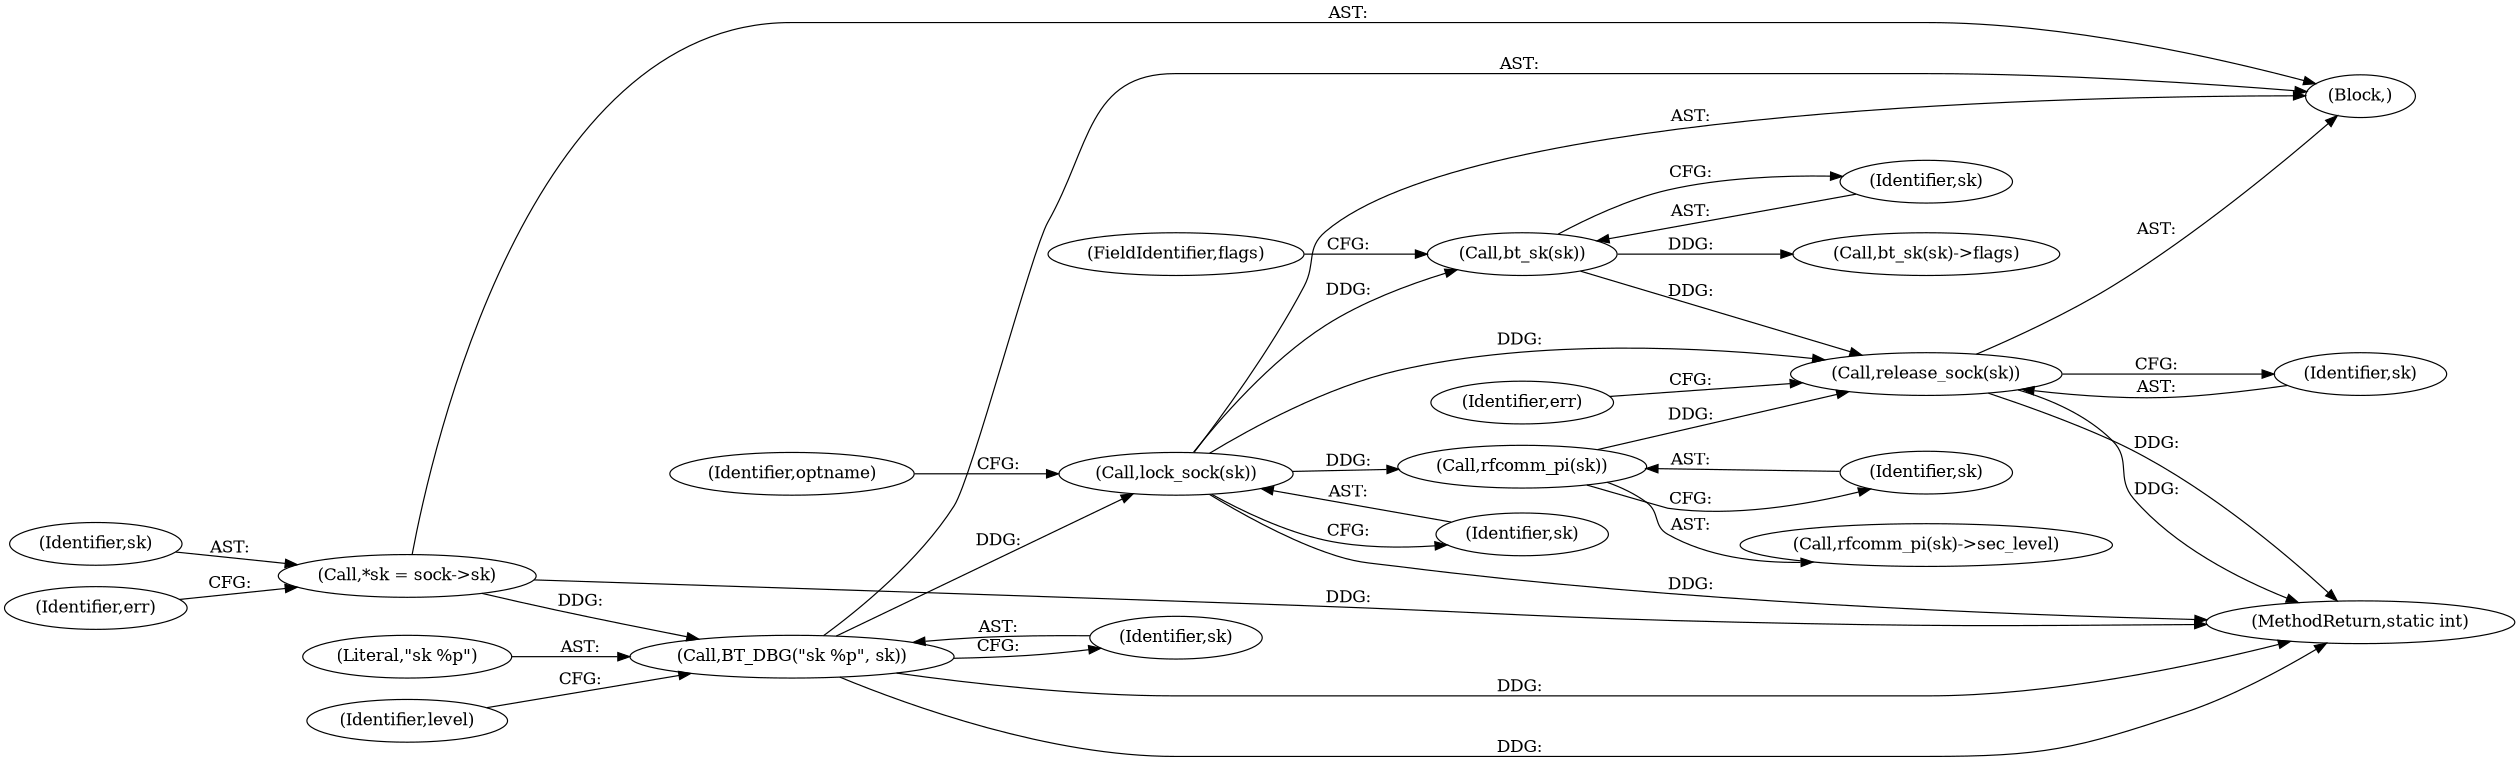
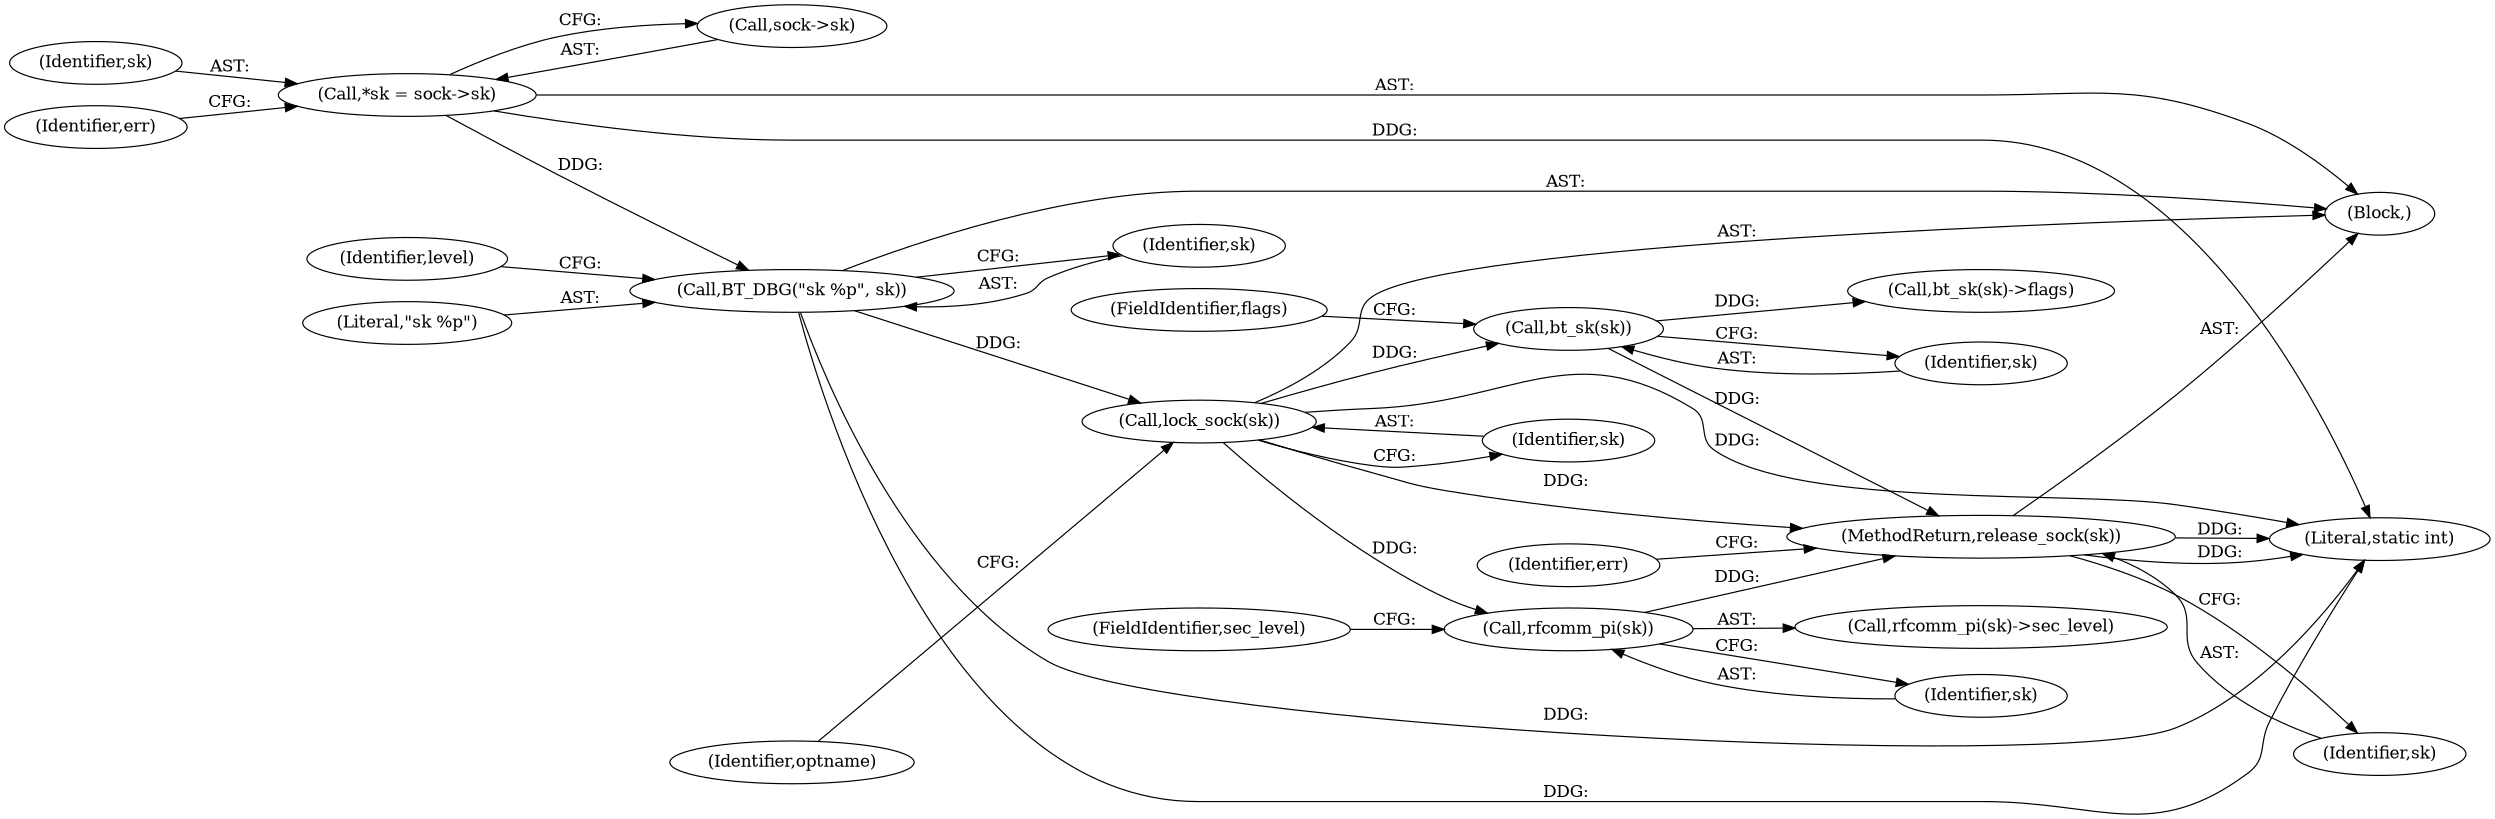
node "(Call,sock->sk)": added
node "(Call,release_sock(sk))": label "(Call,release_sock(sk))" -> "(MethodReturn,release_sock(sk))"
node "(MethodReturn,static int)": label "(MethodReturn,static int)" -> "(Literal,static int)"
node "(FieldIdentifier,sec_level)": added
